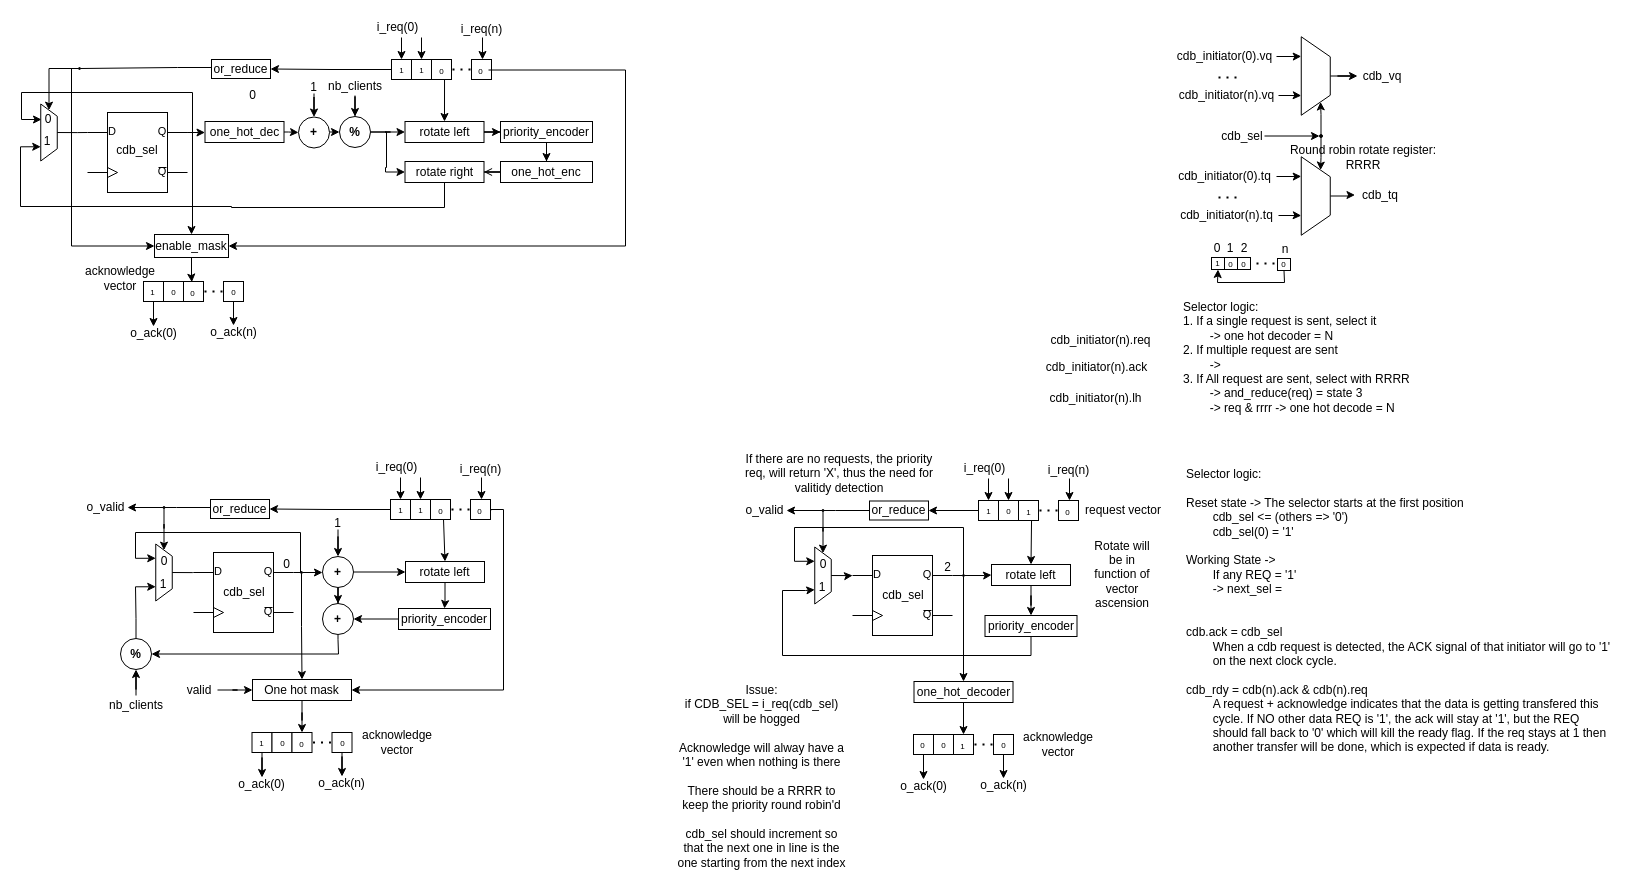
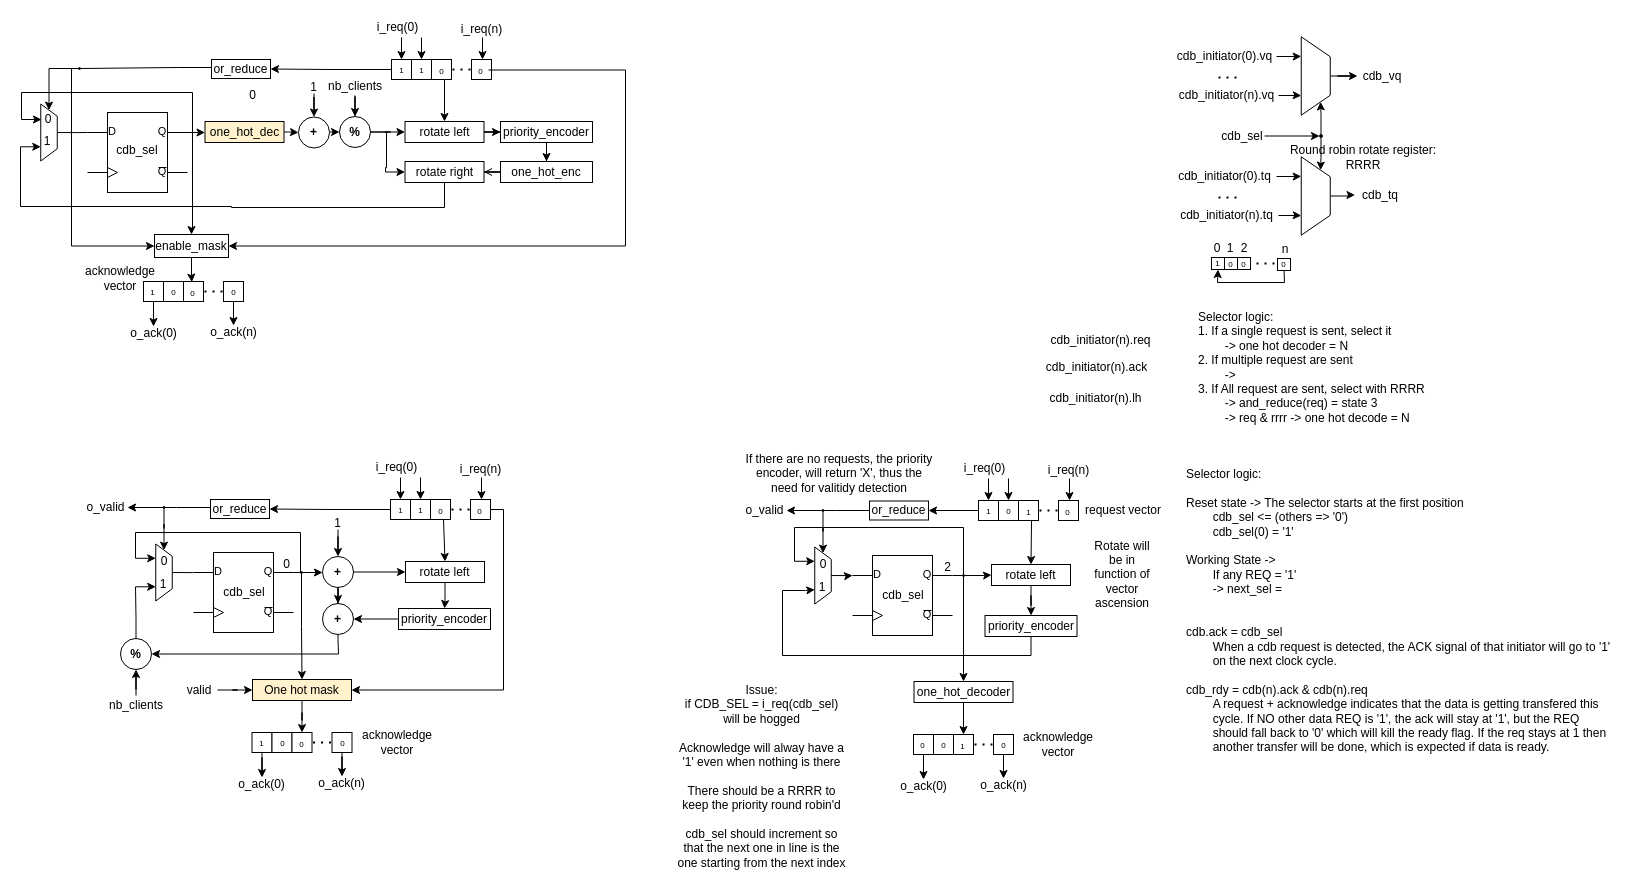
node "one_hot_dec": fillcolor #ffffff -> #fff2cc
node "Selector logic: 1. If a single request is sent, select it -> one hot decoder = N 2. If multiple request are sent -> 3. If All request are sent, select with RRRR -> and_reduce(req) = state 3 -> req & rrrr -> one hot decode = N": moved (1300, 370) -> (1315, 380)
node "If there are no requests, the priority req, will return 'X', thus the need for valitidy detection": label "If there are no requests, the priority req, will return 'X', thus the need for valitidy detection" -> "If there are no requests, the priority encoder, will return 'X', thus the need for valitidy detection"
node "One hot mask": fillcolor #ffffff -> #fff2cc
